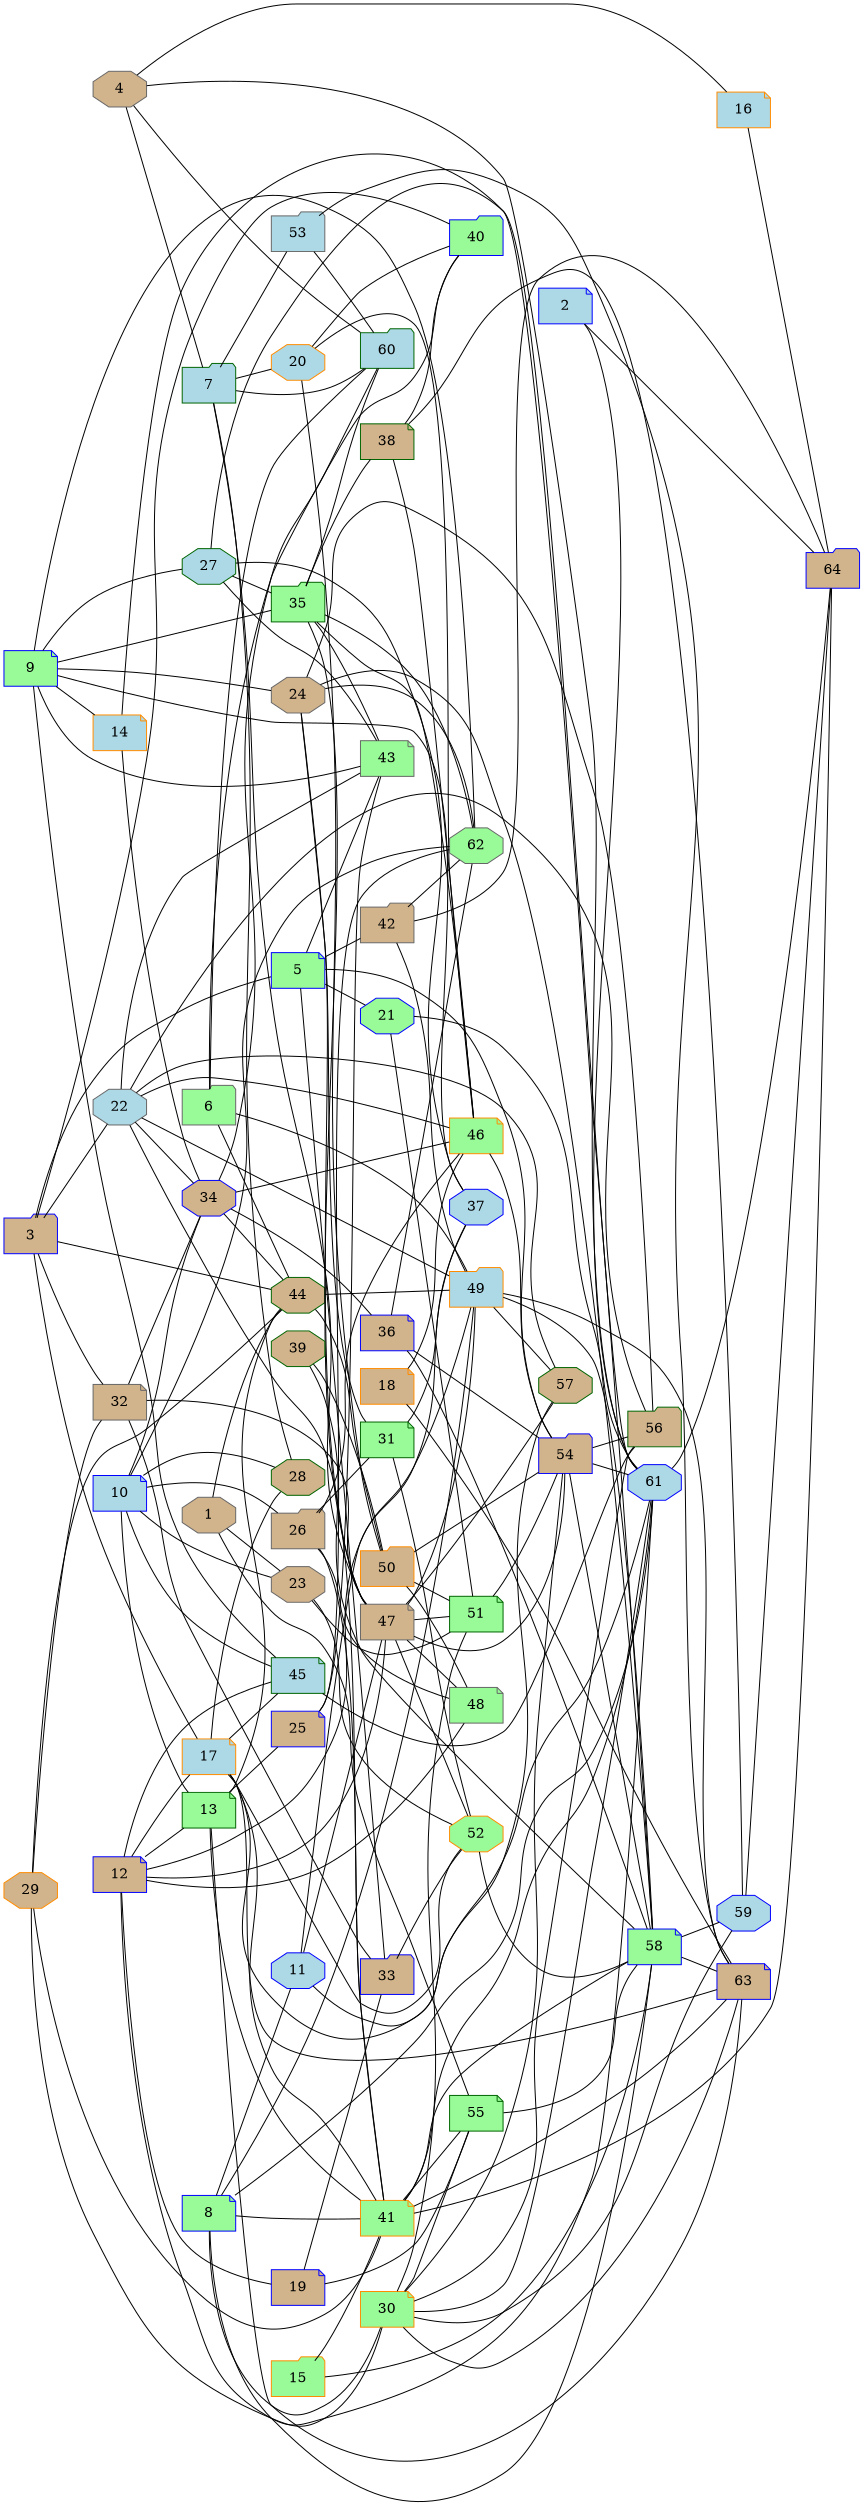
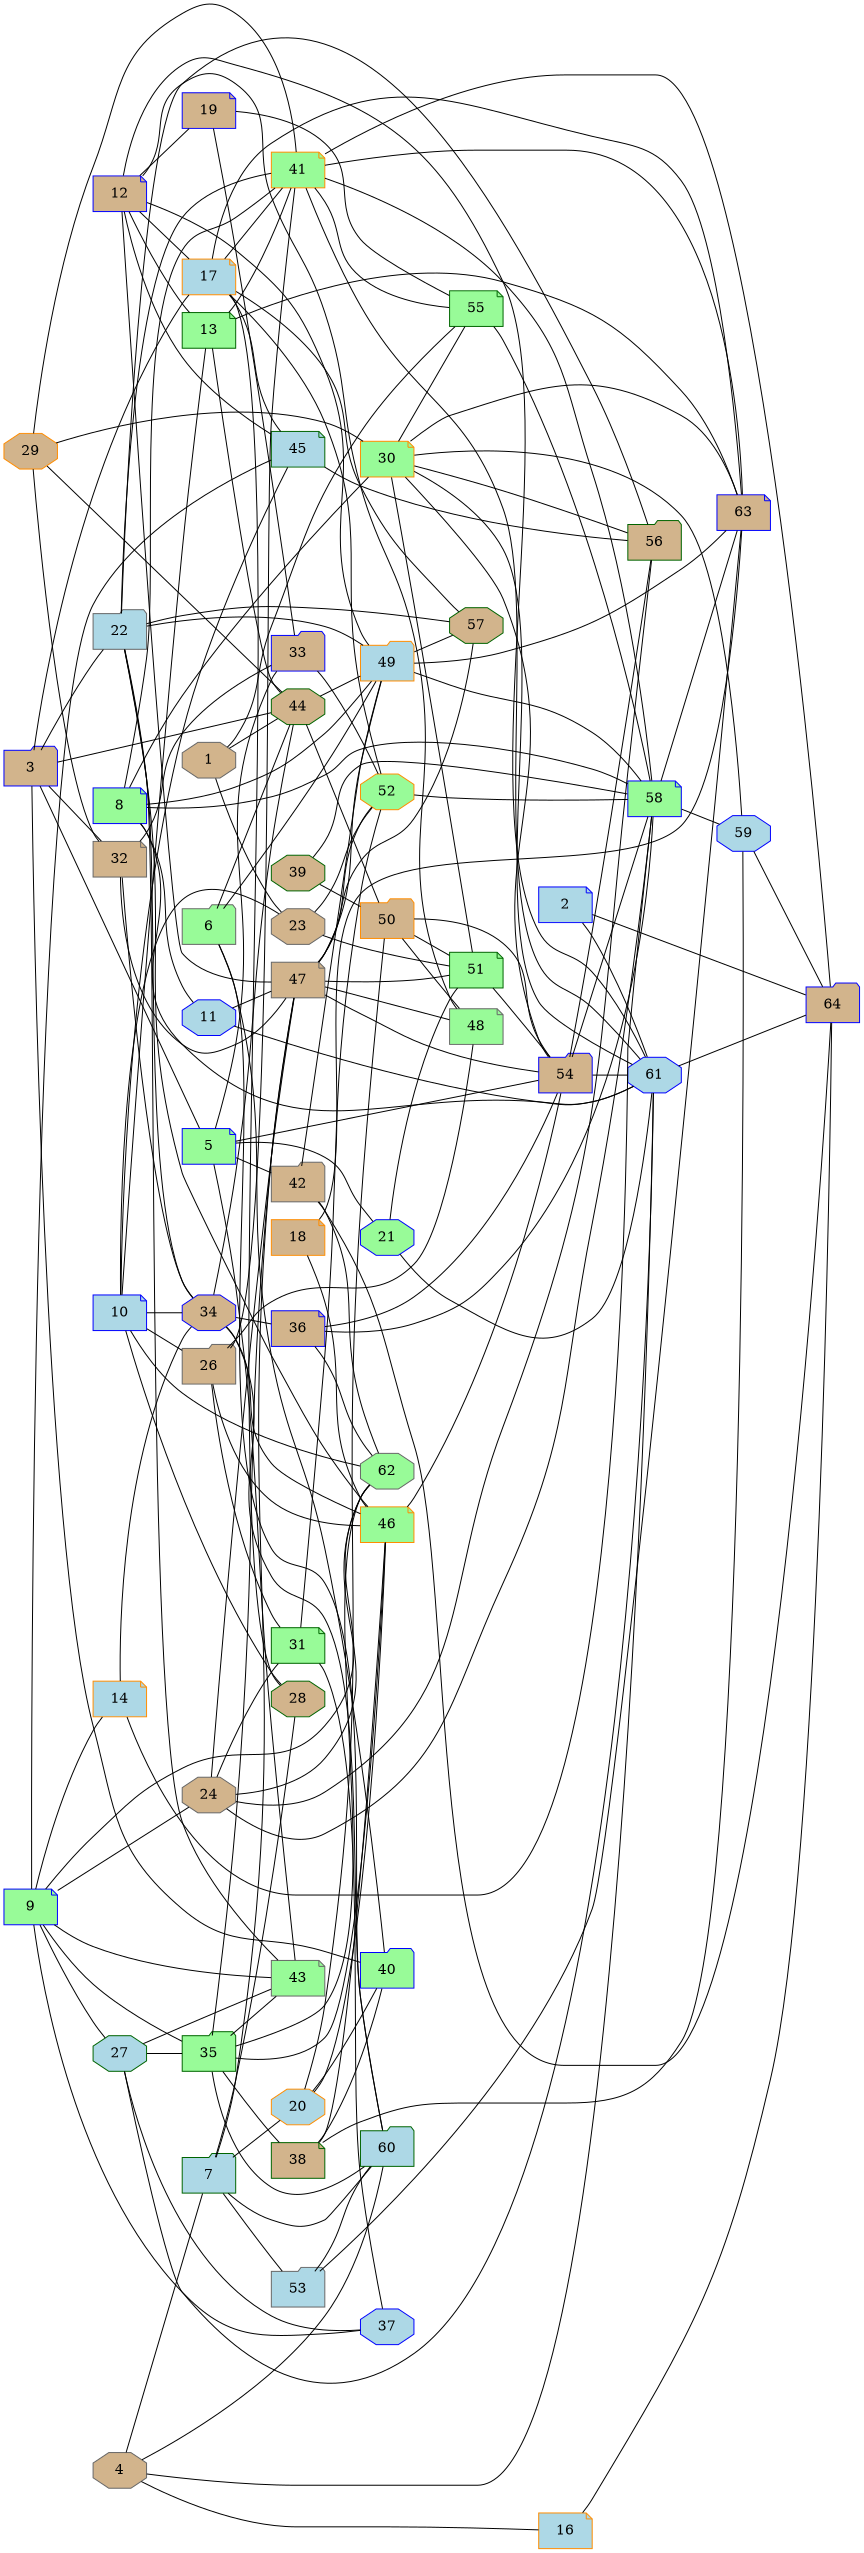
node "22": shape octagon -> folder
edge "37" -- "11": removed
node "25": removed
node "15": removed
